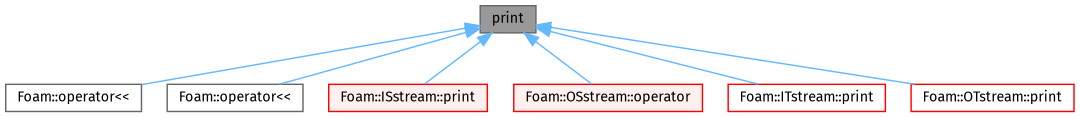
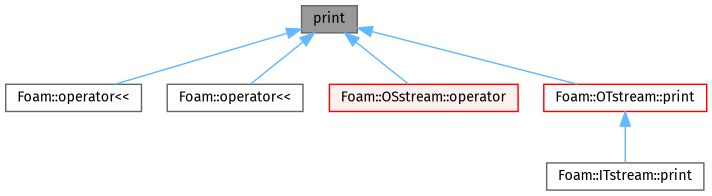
edge "Foam::ITstream::print" -> "print": now "Foam::ITstream::print" -> "Foam::OTstream::print"
node "Foam::ISstream::print": removed
node "Foam::ITstream::print": color red -> grey40
